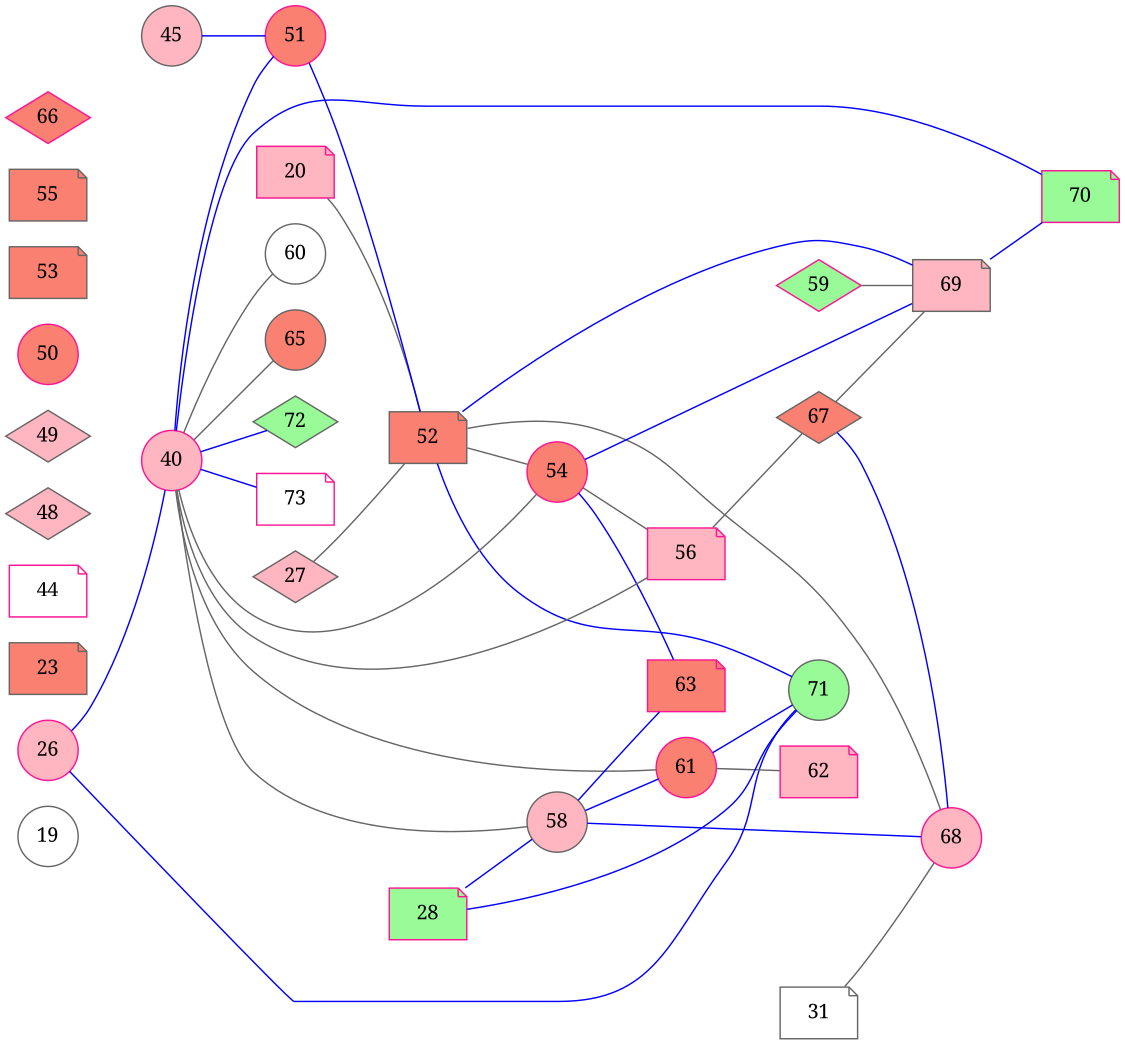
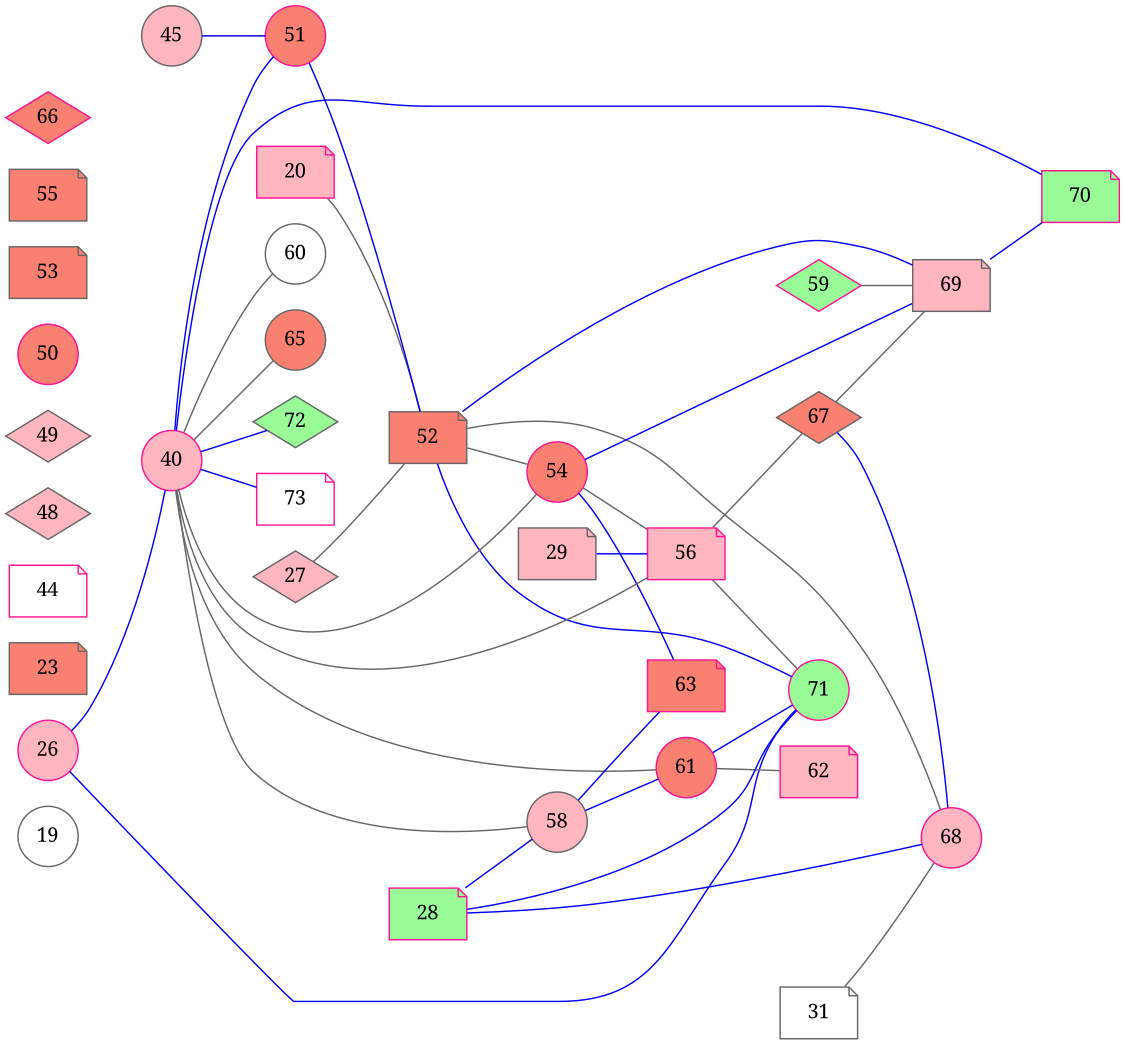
node "29": added
edge "56" -- "71": added
node "71": color gray40 -> deeppink
edge "58" -- "68": now "28" -- "68"
